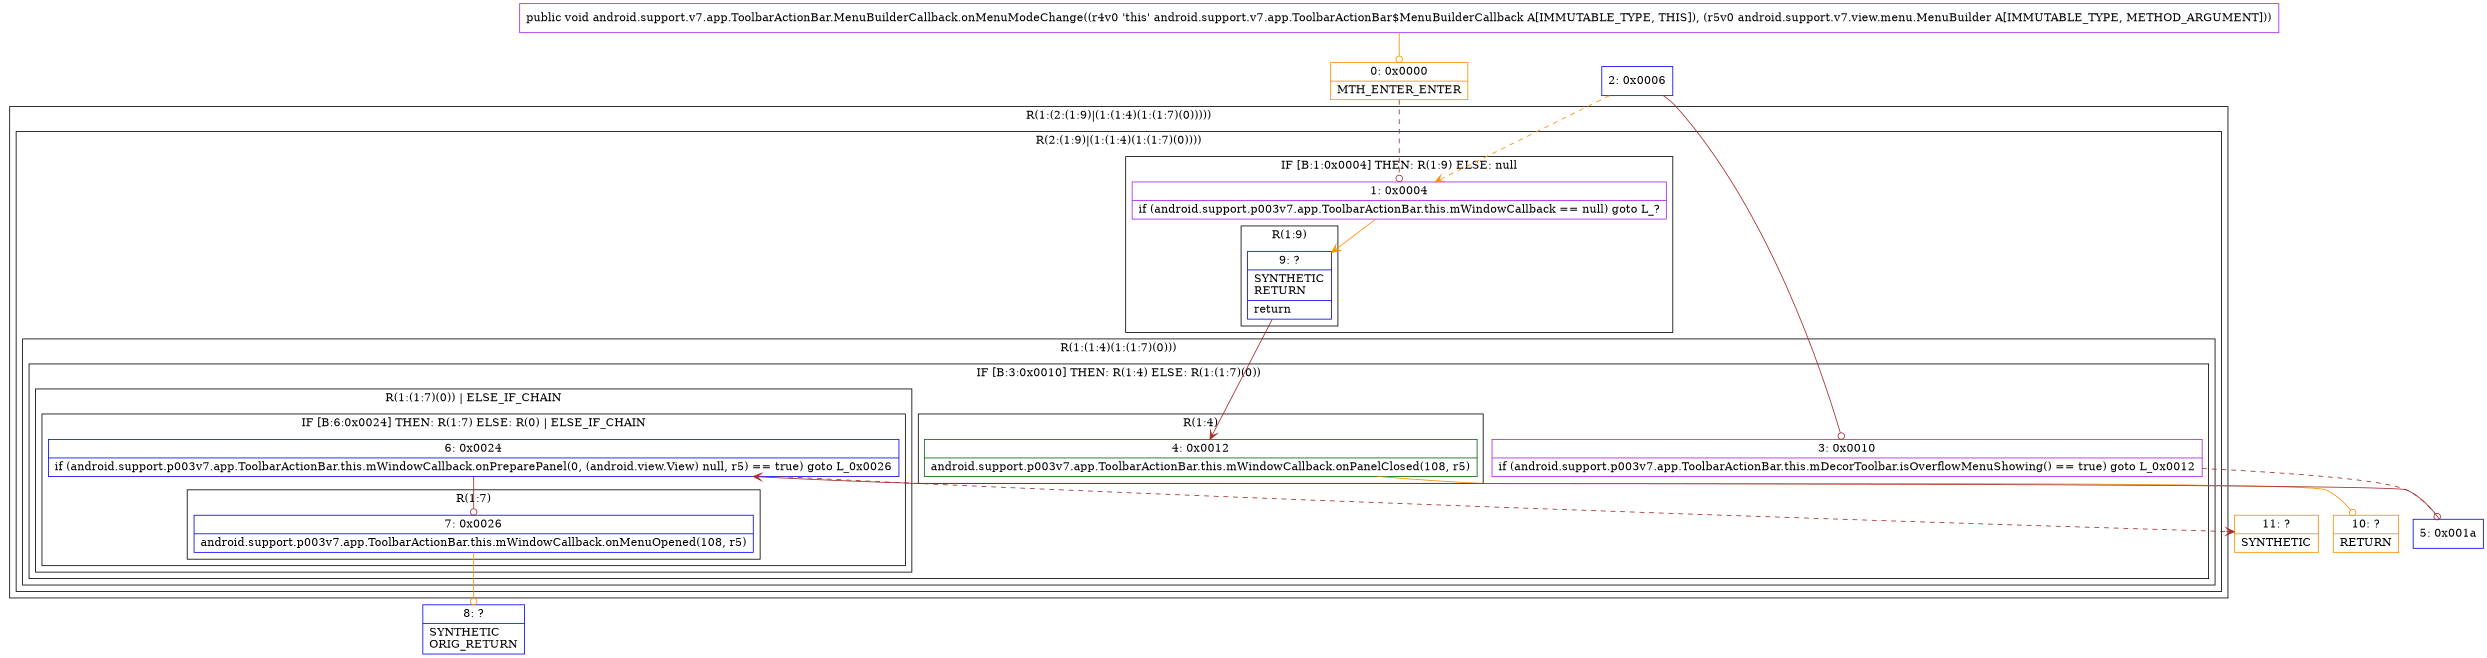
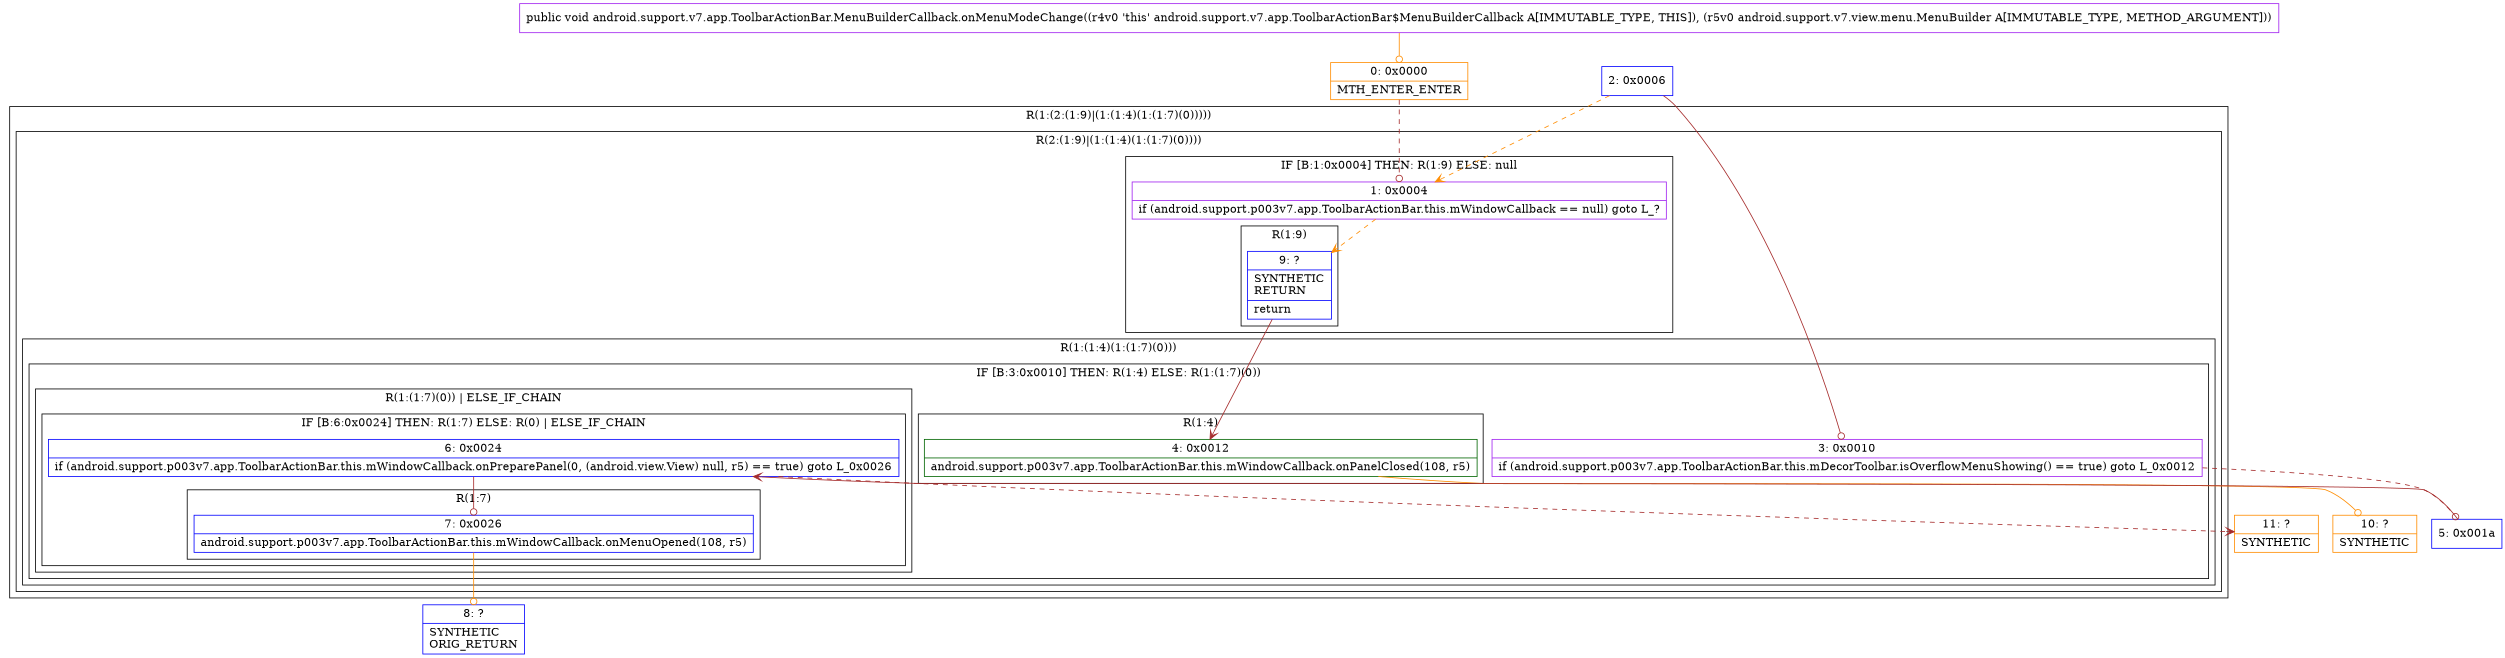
edge "1: 0x0004" -> "9: ?": style solid -> dashed
node "10: ?": text "RETURN" -> "SYNTHETIC"
